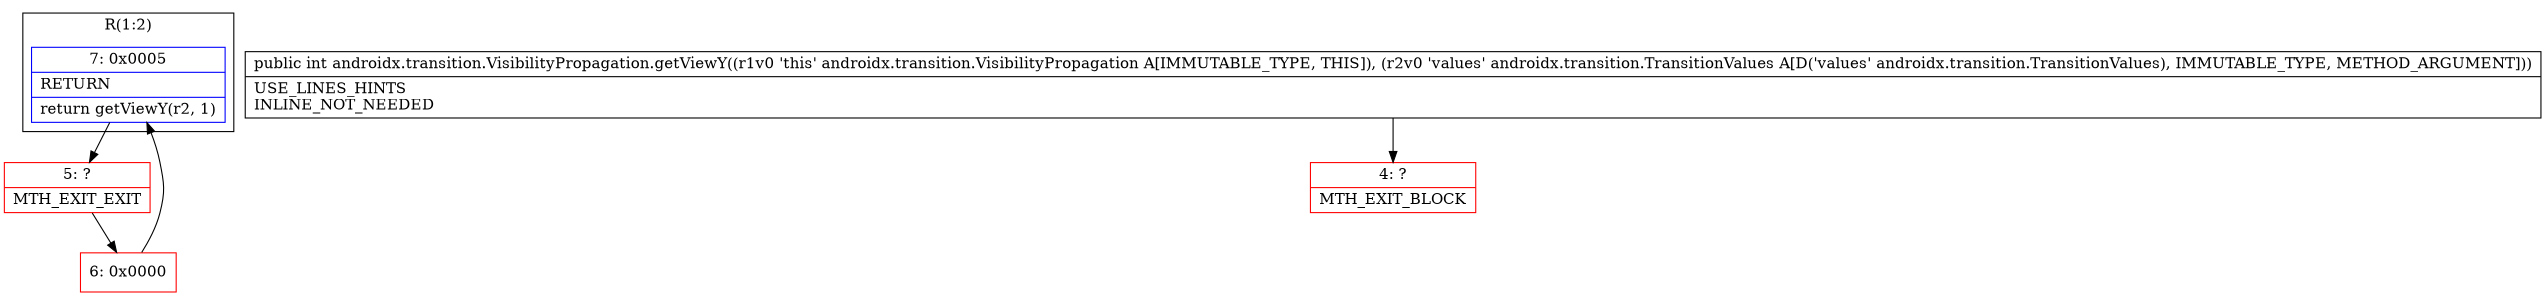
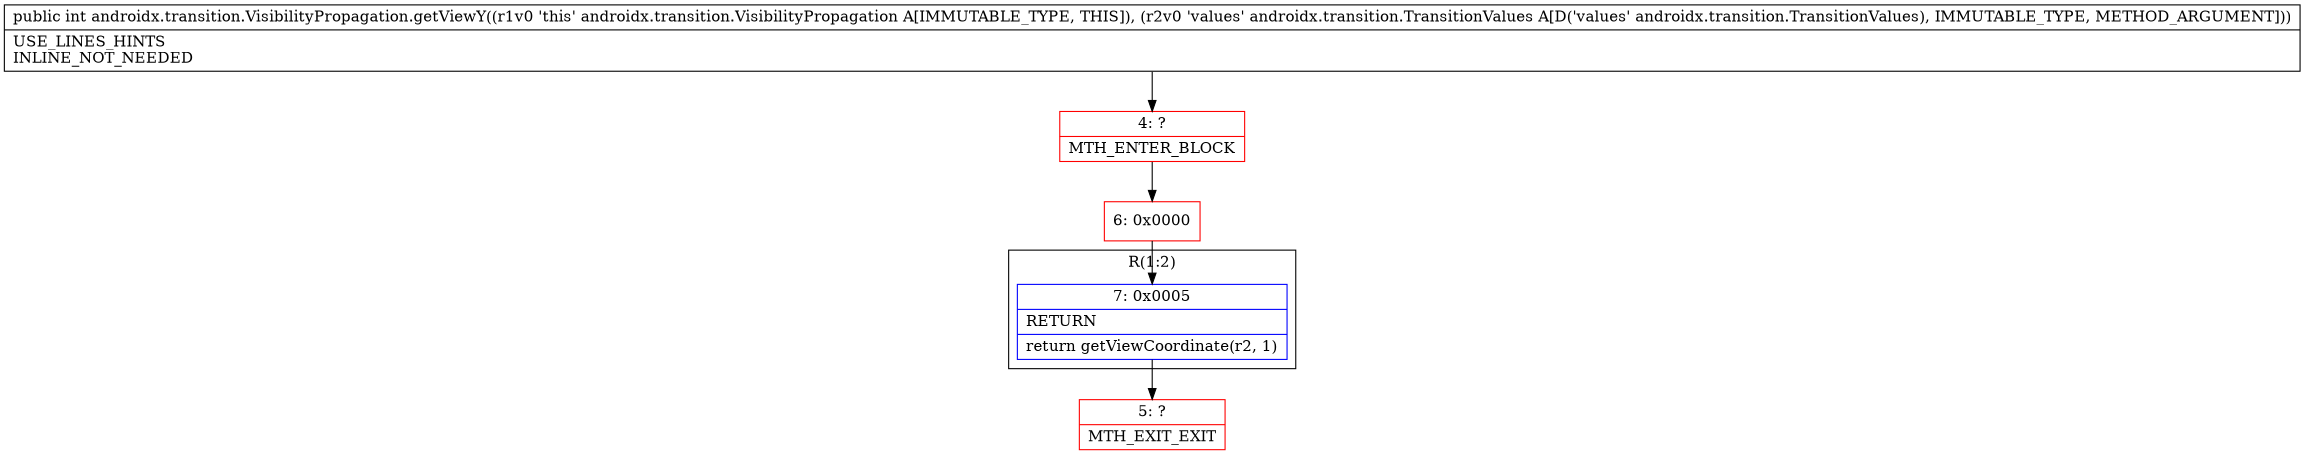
node "7: 0x0005": text "return getViewY(r2, 1)" -> "return getViewCoordinate(r2, 1)"
node "4: ?": text "MTH_EXIT_BLOCK" -> "MTH_ENTER_BLOCK"
edge "5: ?" -> "6: 0x0000": now "4: ?" -> "6: 0x0000"
